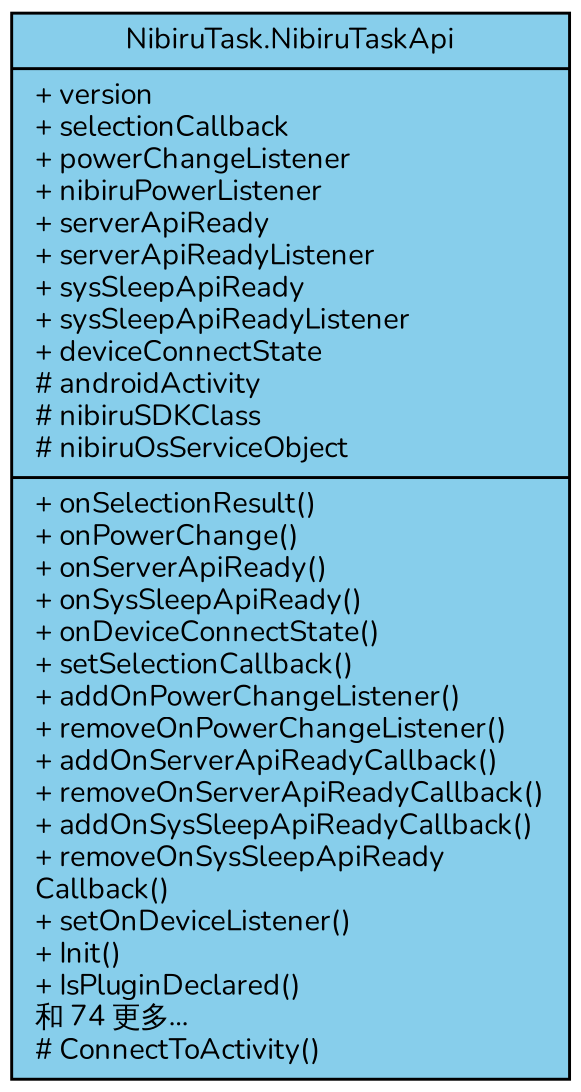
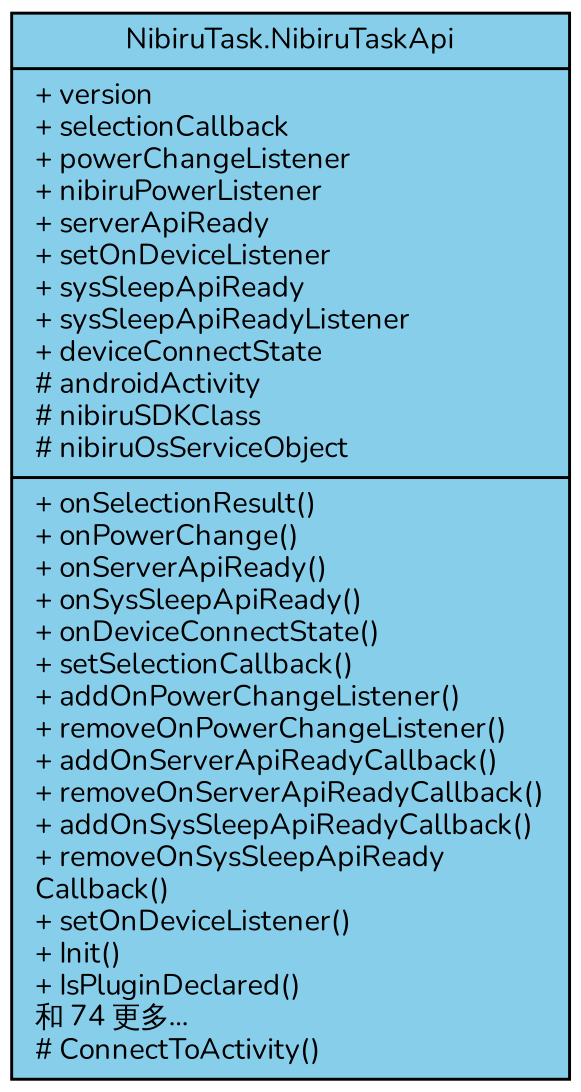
node "NibiruTask.NibiruTaskApi": text "+ serverApiReadyListener" -> "+ setOnDeviceListener"
